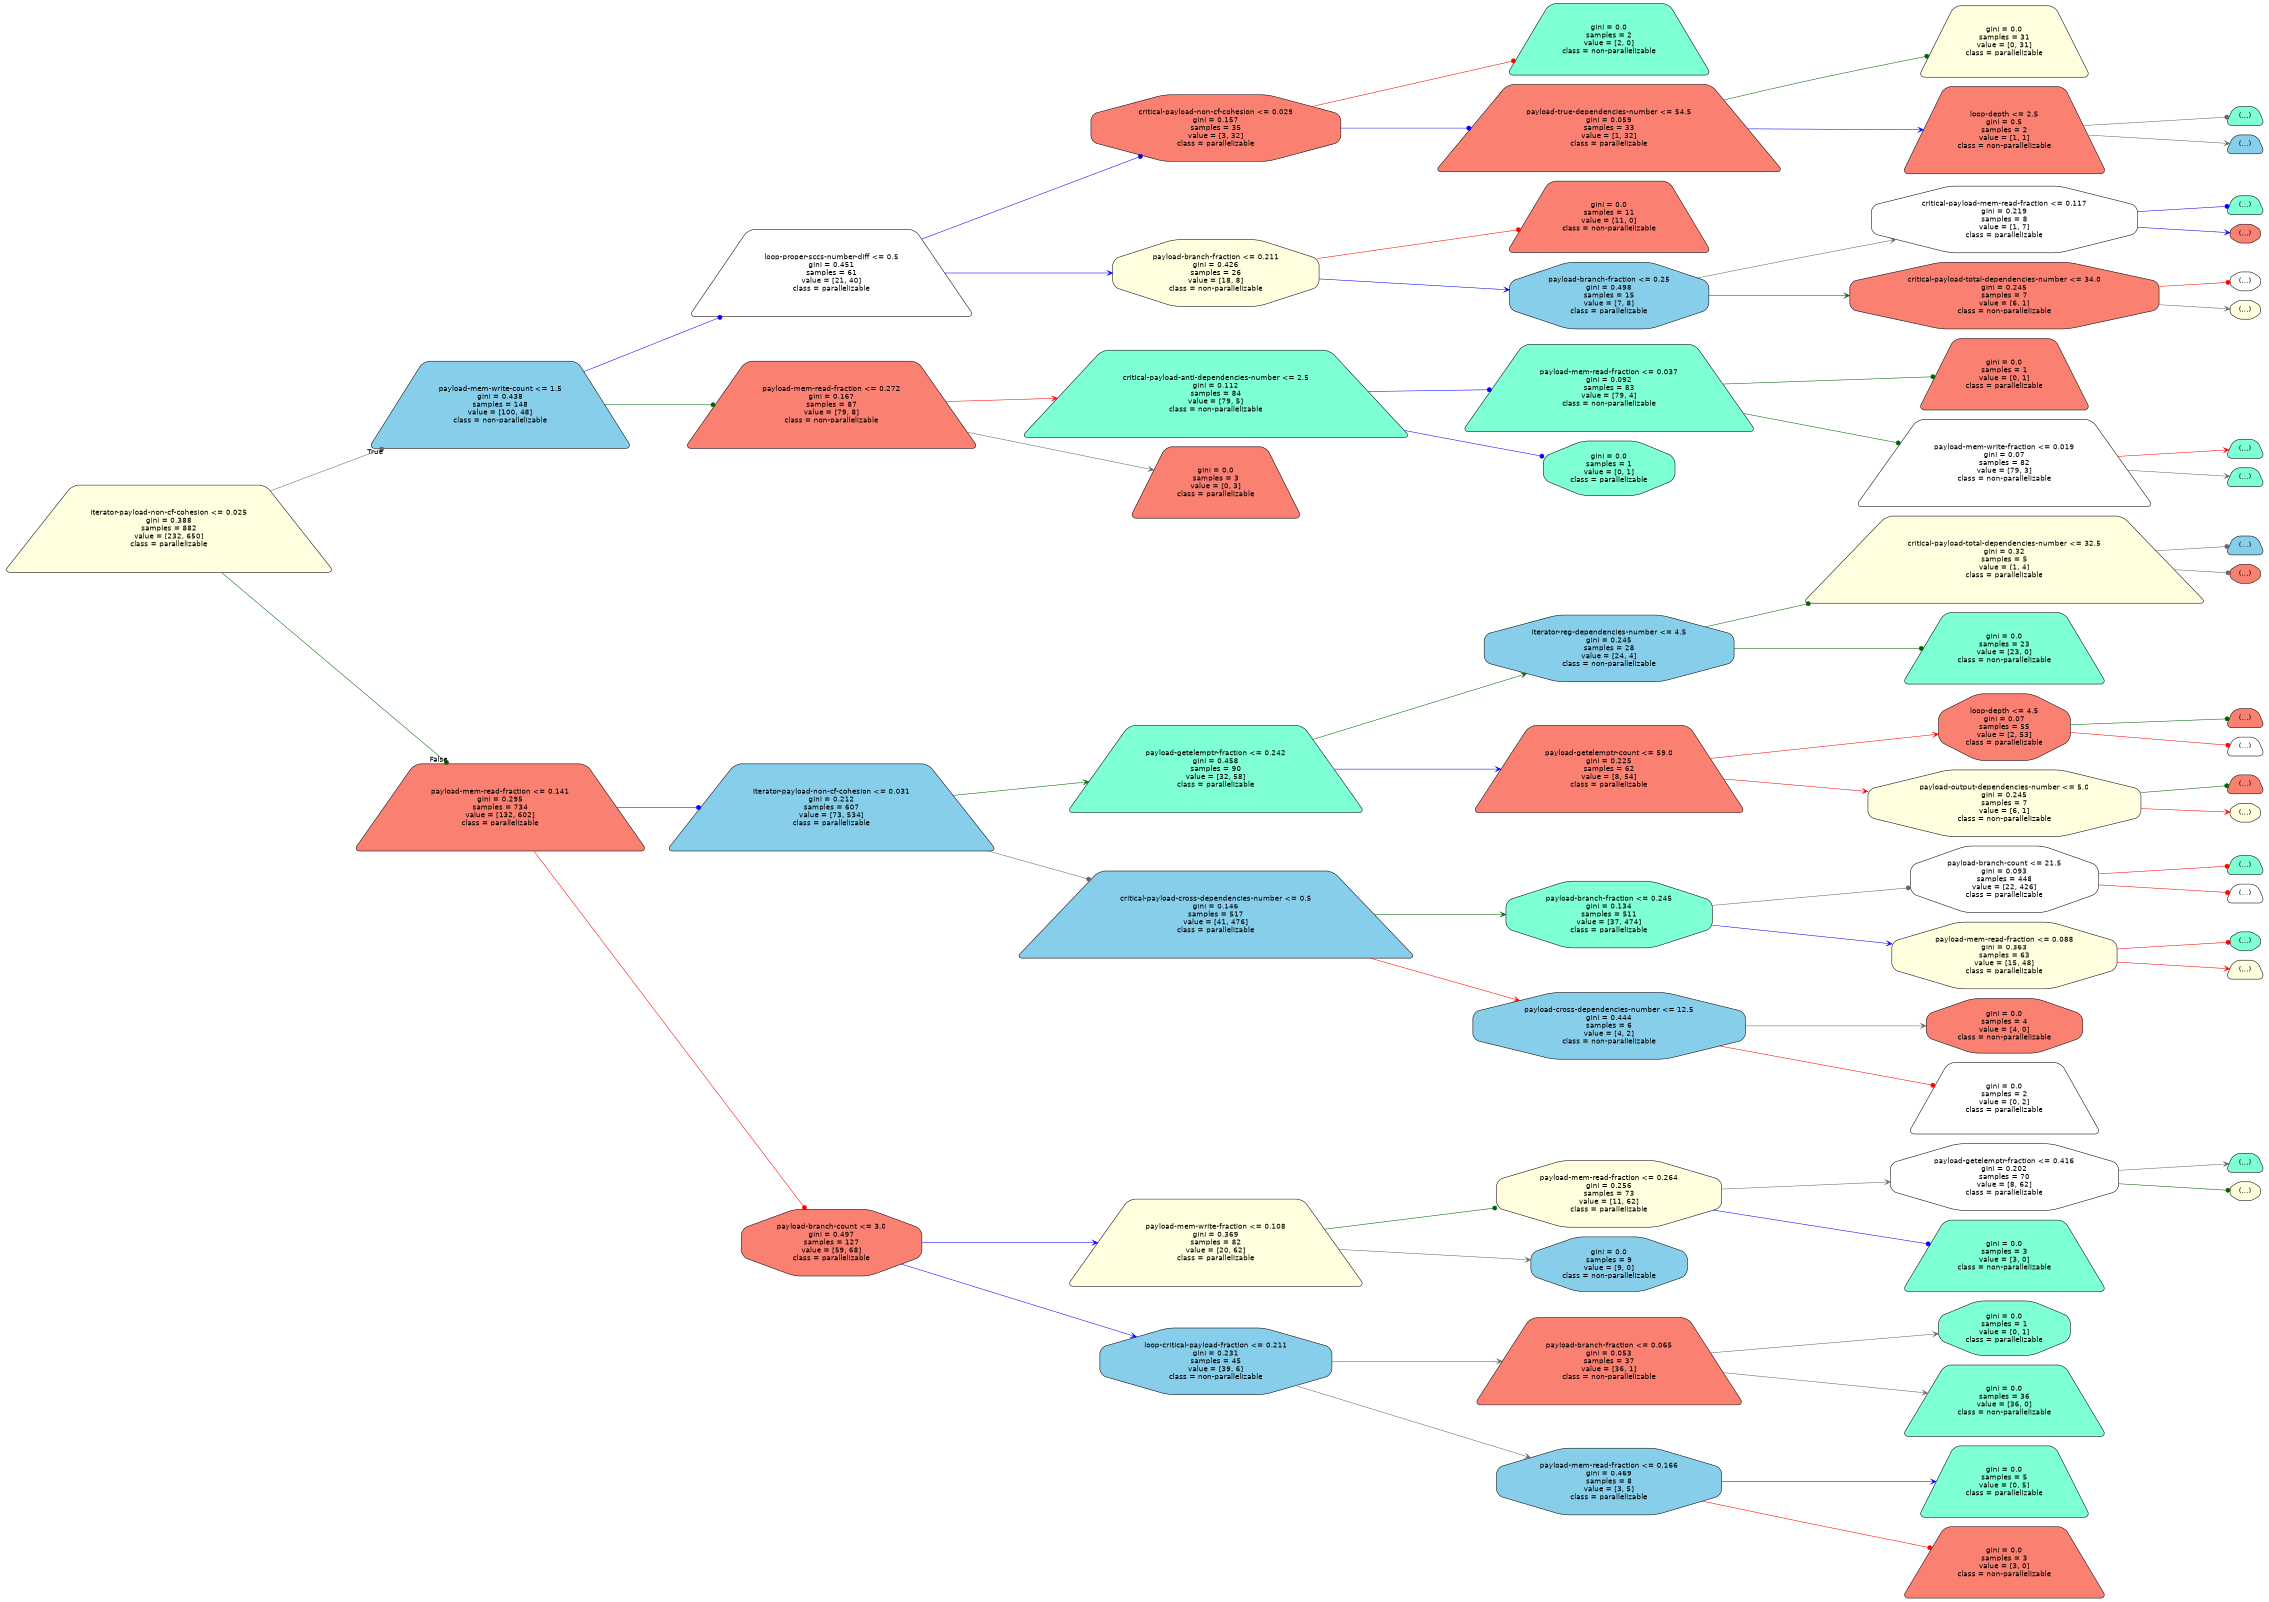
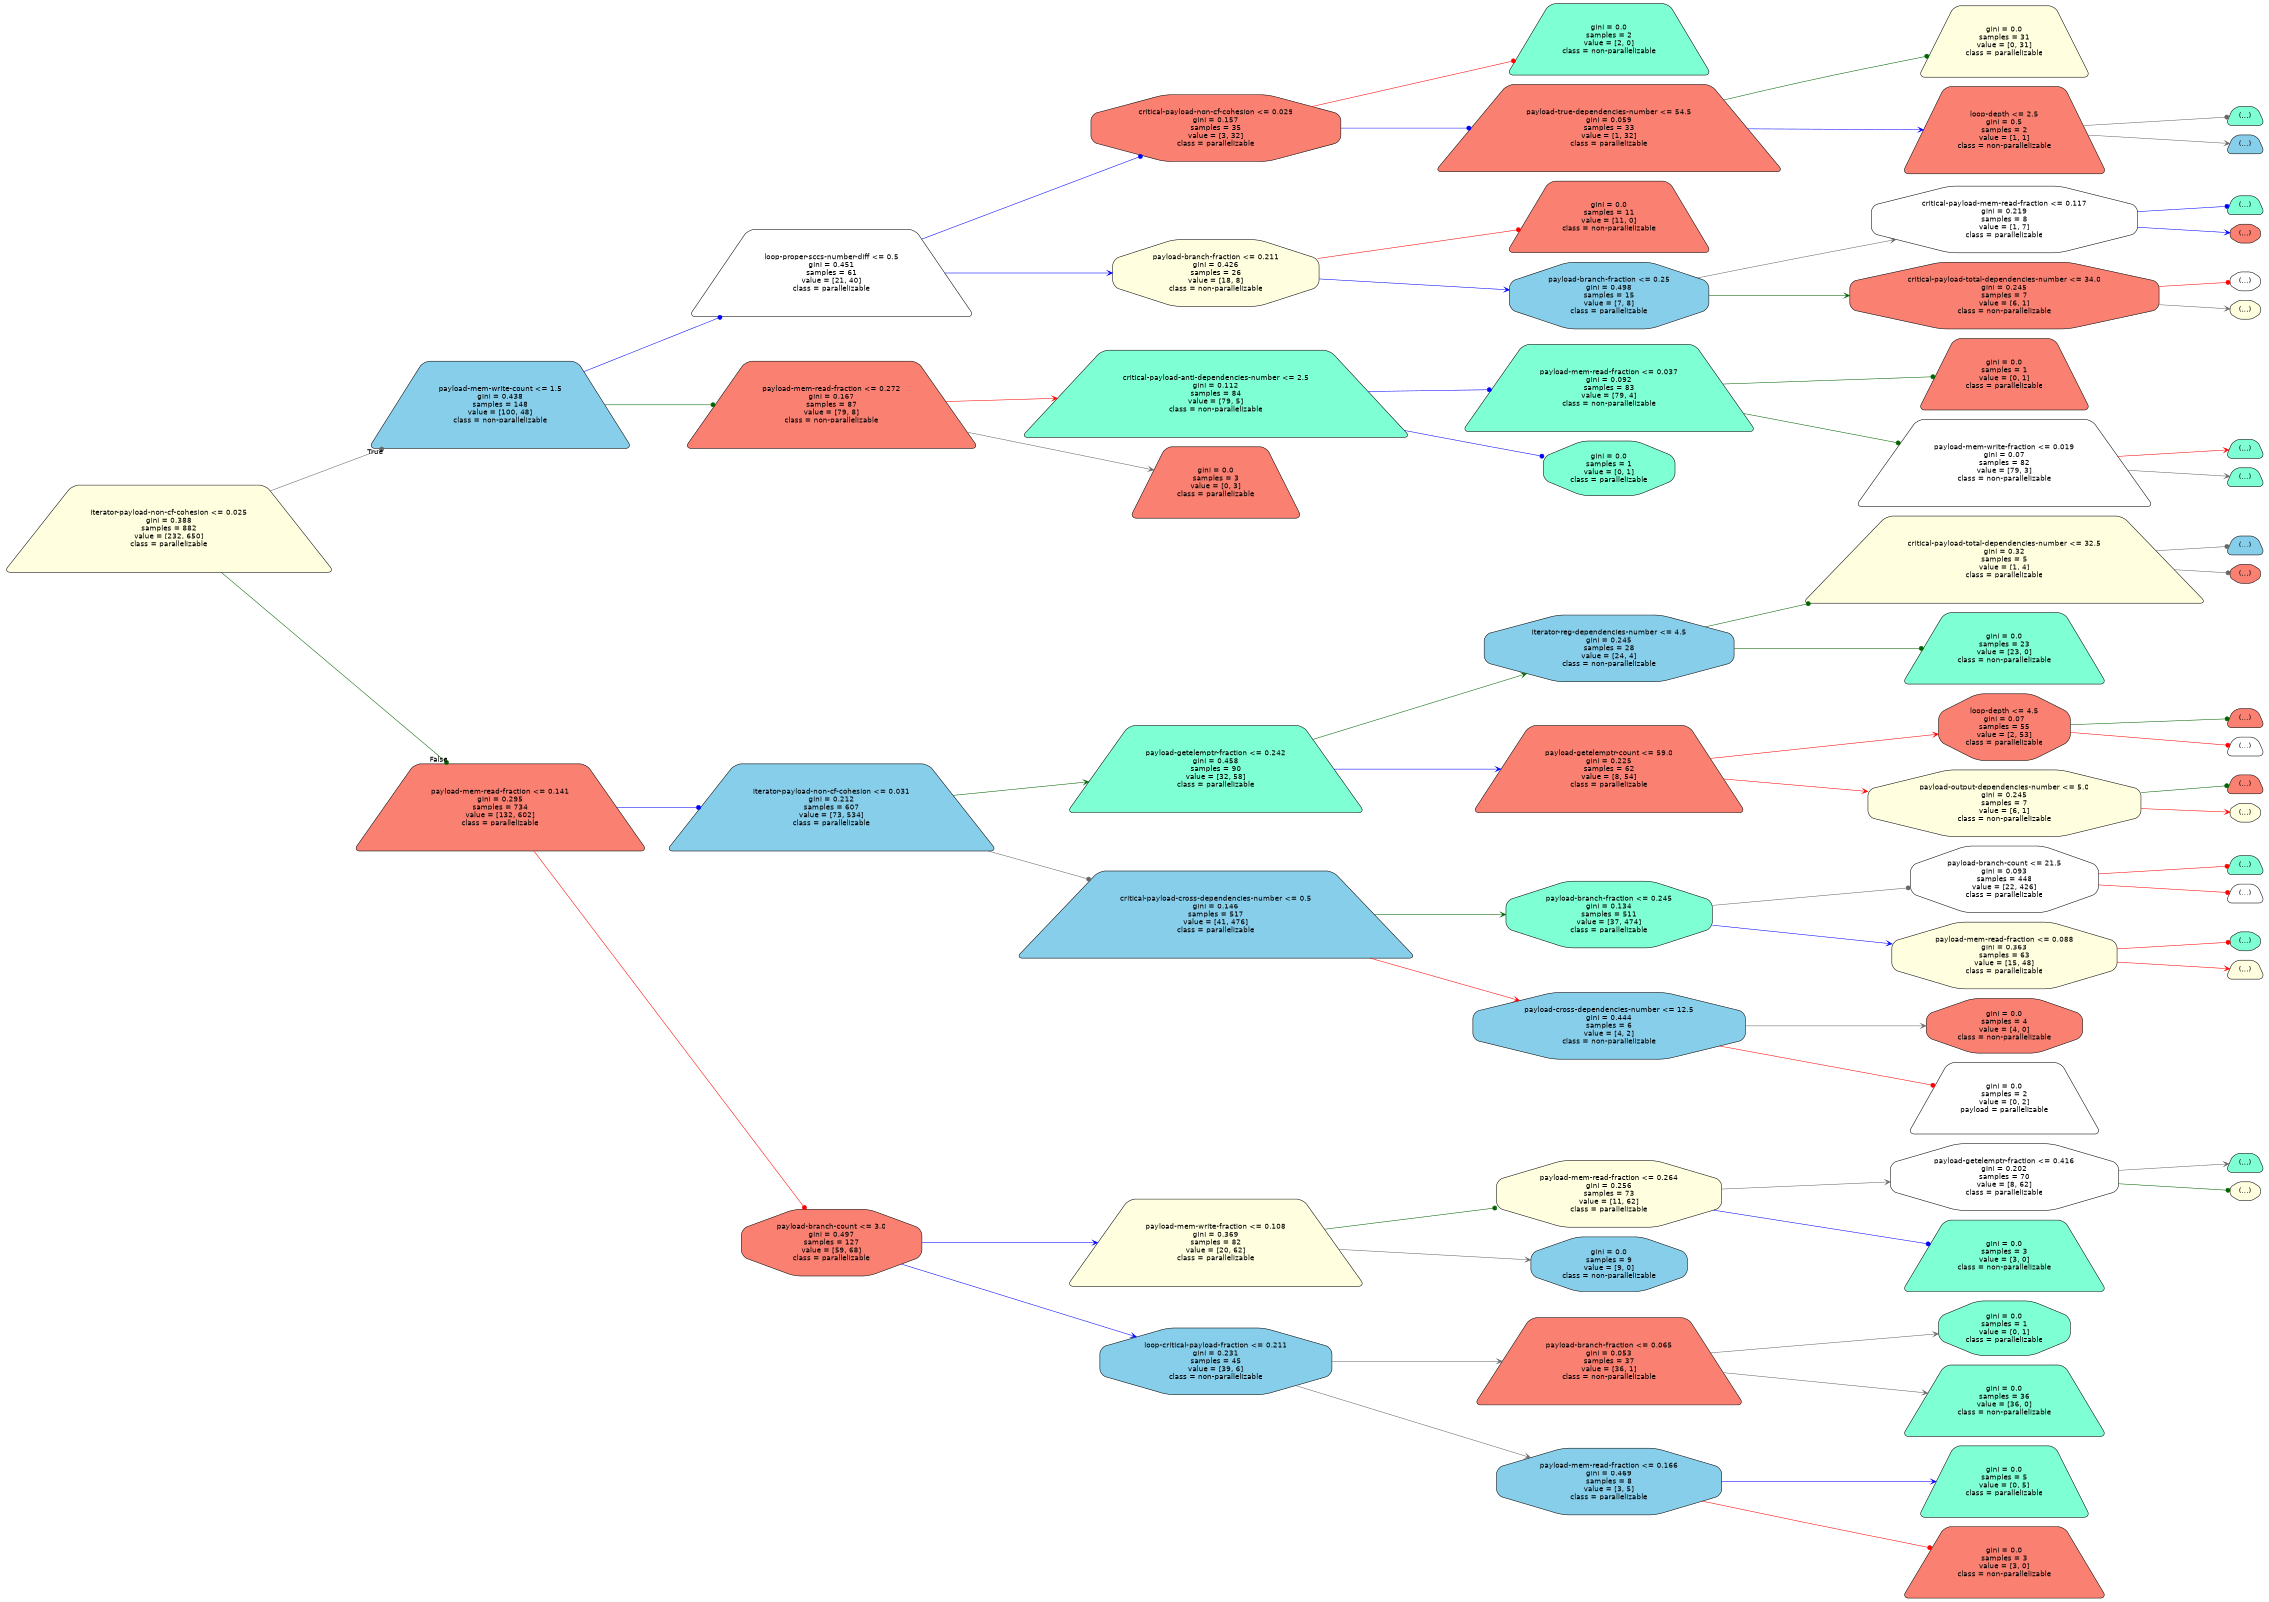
node "gini = 0.0 samples = 2 value = [0, 2] class = parallelizable": label "gini = 0.0 samples = 2 value = [0, 2] class = parallelizable" -> "gini = 0.0 samples = 2 value = [0, 2] payload = parallelizable"
